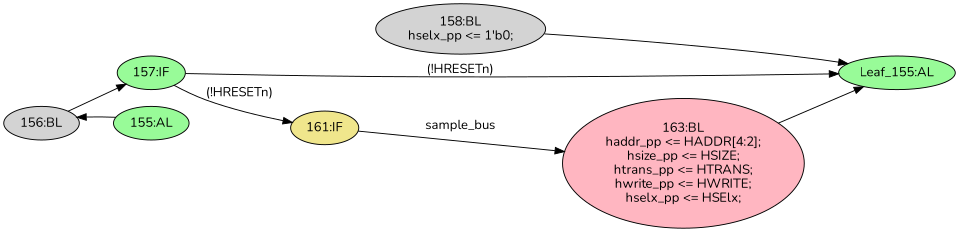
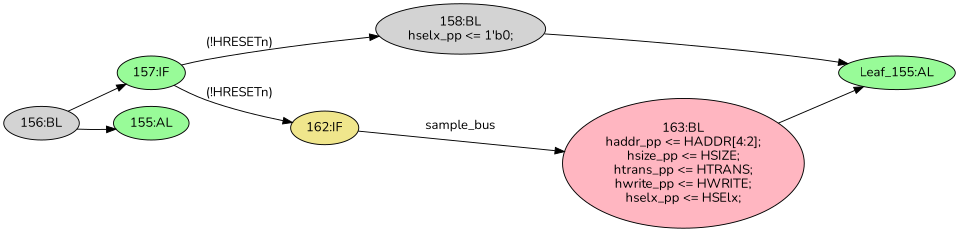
edge "157:IF" -> "Leaf_155:AL": now "157:IF" -> "158:BL hselx_pp <= 1'b0;"
edge "155:AL" -> "156:BL": reversed
node "161:IF": label "161:IF" -> "162:IF"
